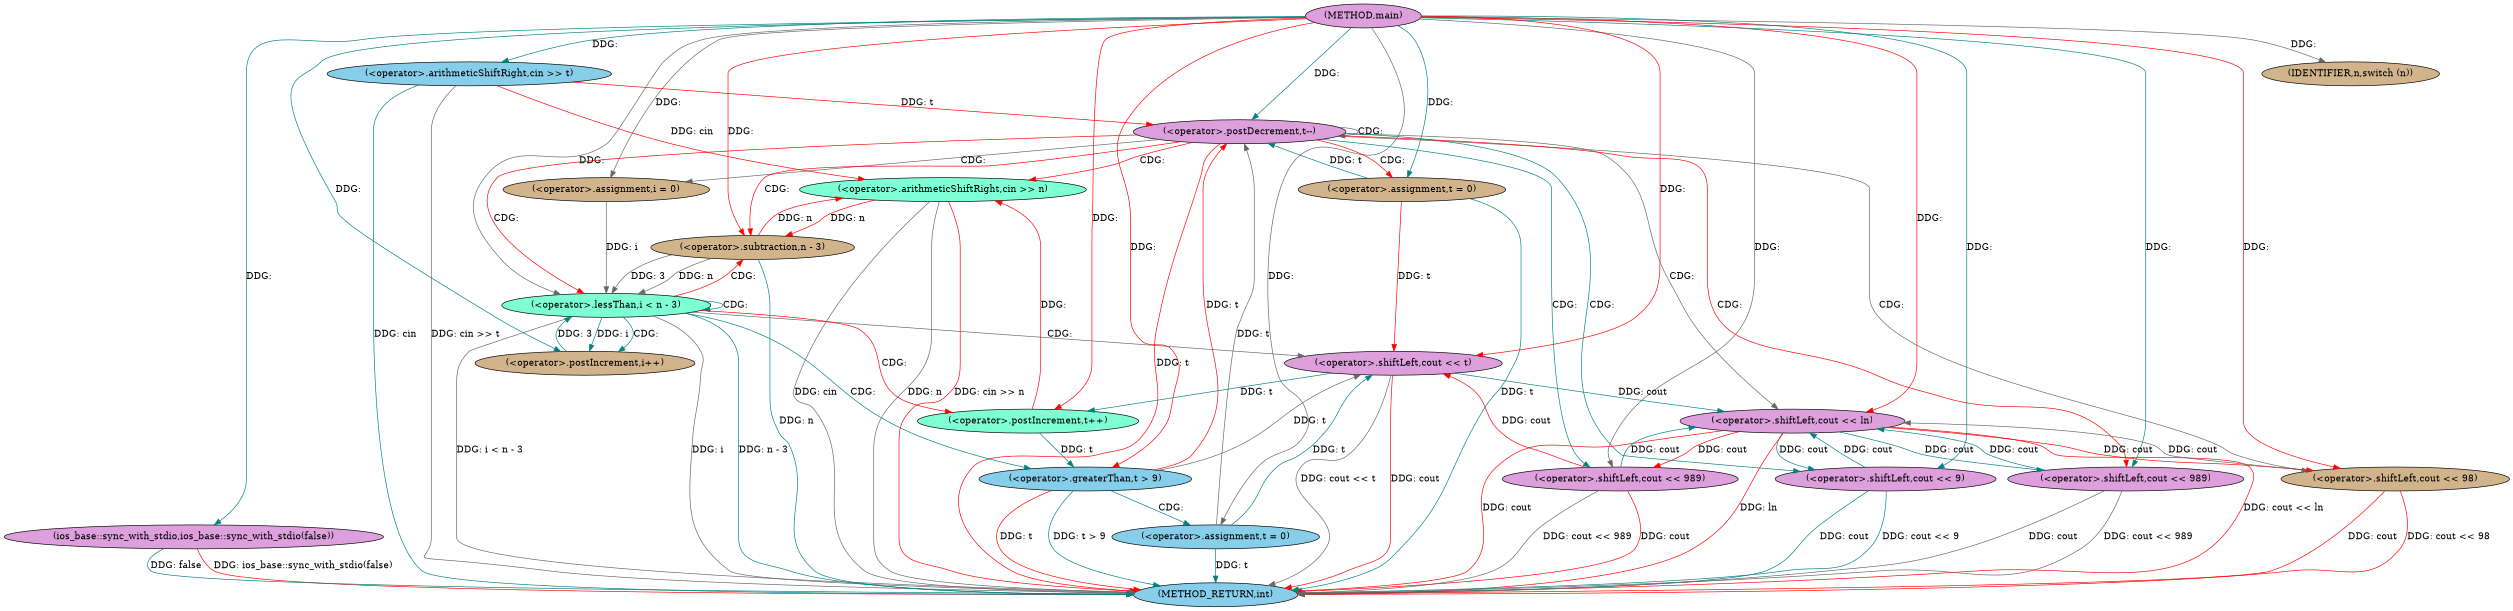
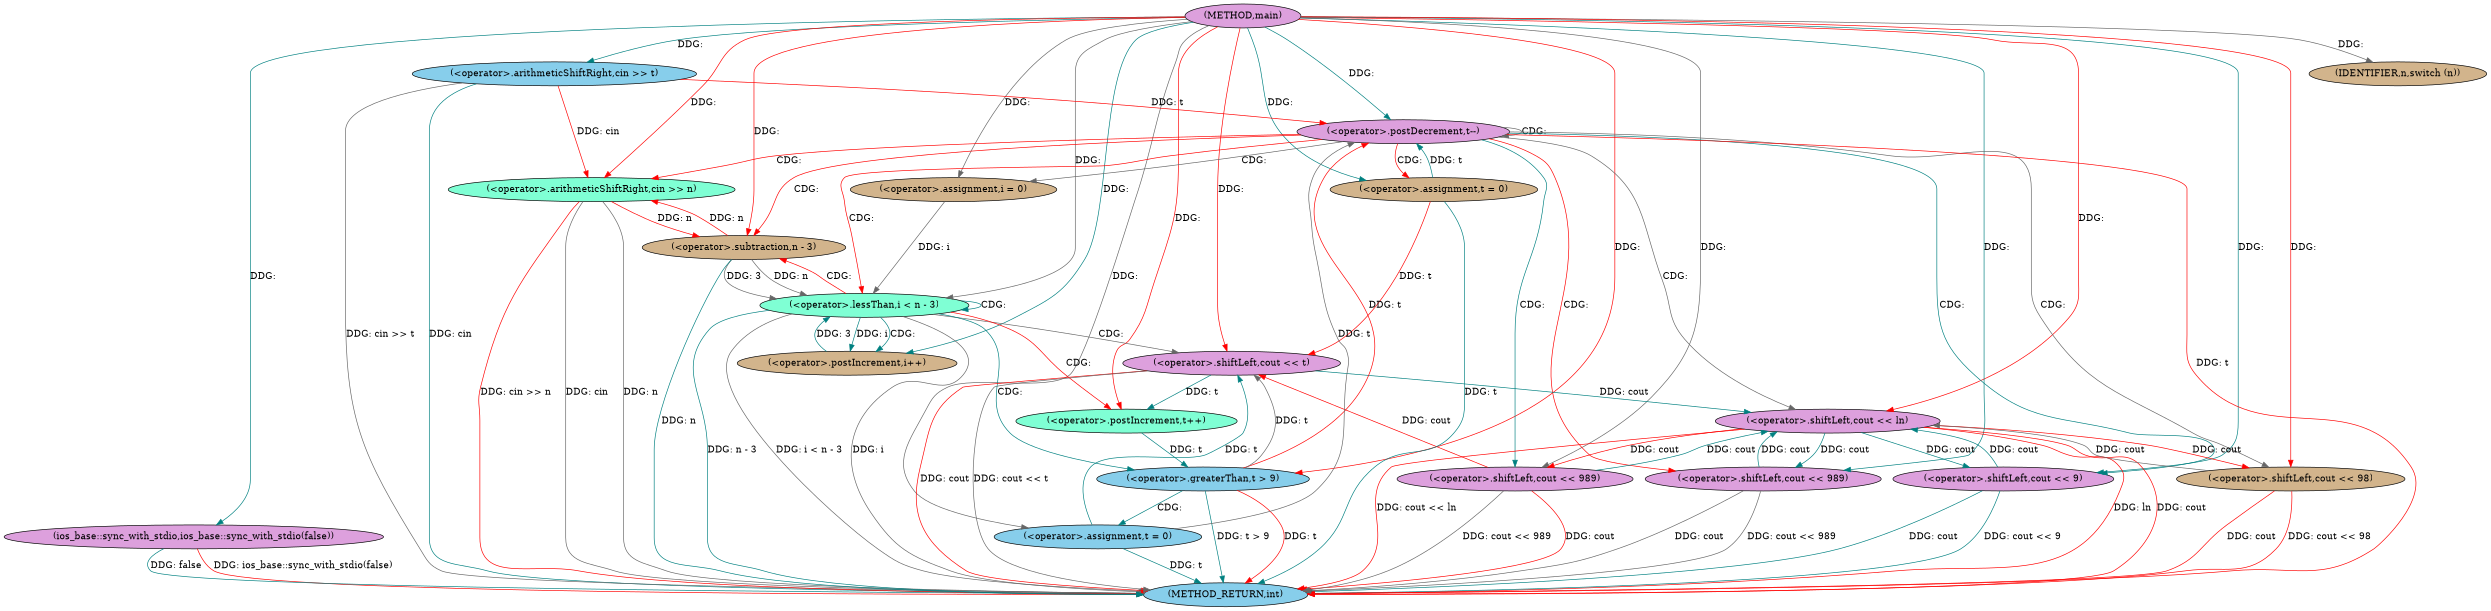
edge "(<operator>.postIncrement,t++)" -> "(<operator>.arithmeticShiftRight,cin >> n)": now "(METHOD,main)" -> "(<operator>.arithmeticShiftRight,cin >> n)"
